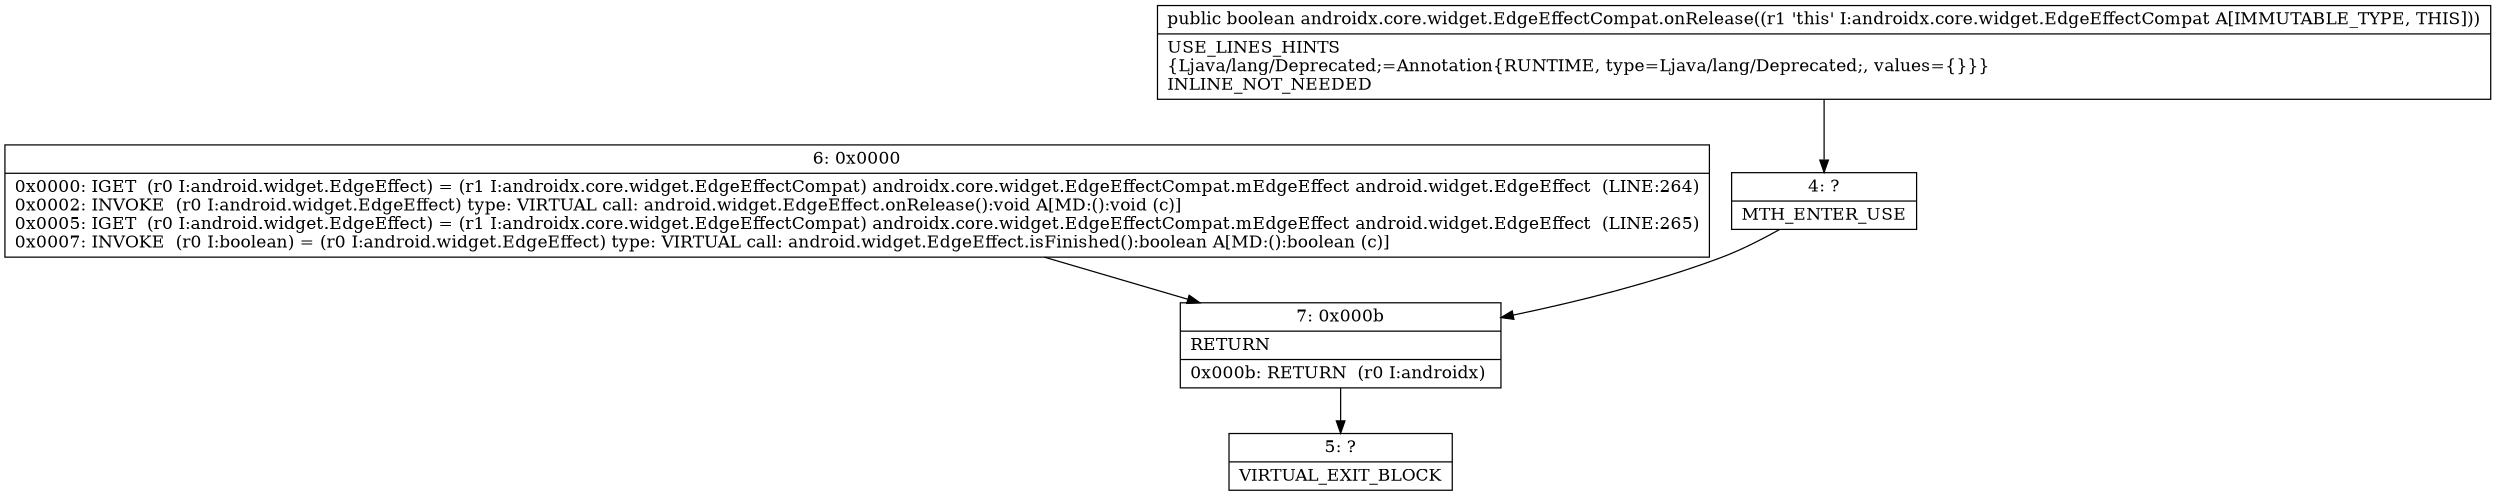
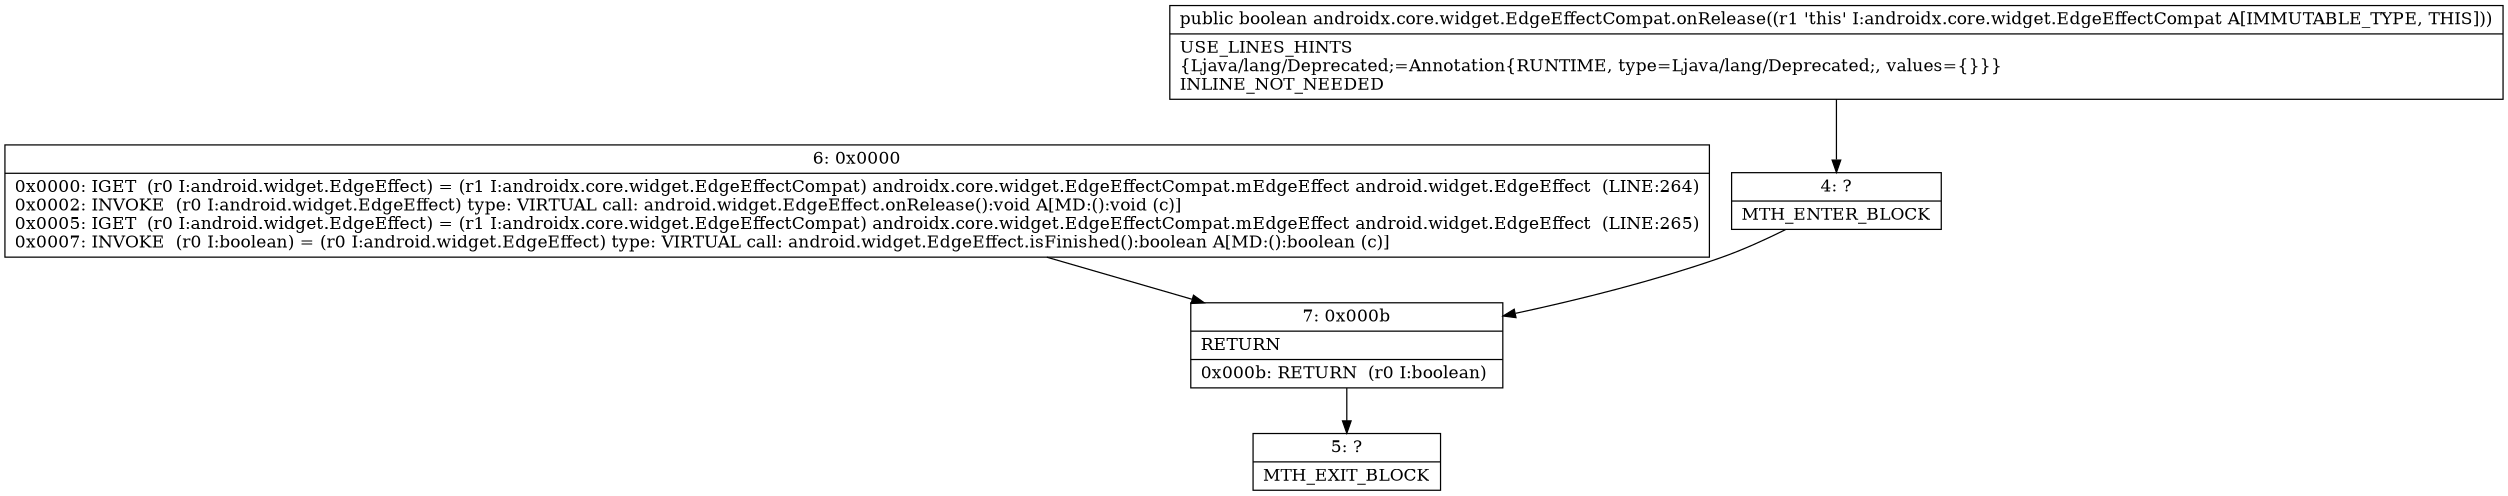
node "4: ?": text "MTH_ENTER_USE" -> "MTH_ENTER_BLOCK"
node "7: 0x000b": text "0x000b: RETURN  (r0 I:androidx)" -> "0x000b: RETURN  (r0 I:boolean)"
node "5: ?": text "VIRTUAL_EXIT_BLOCK" -> "MTH_EXIT_BLOCK"
